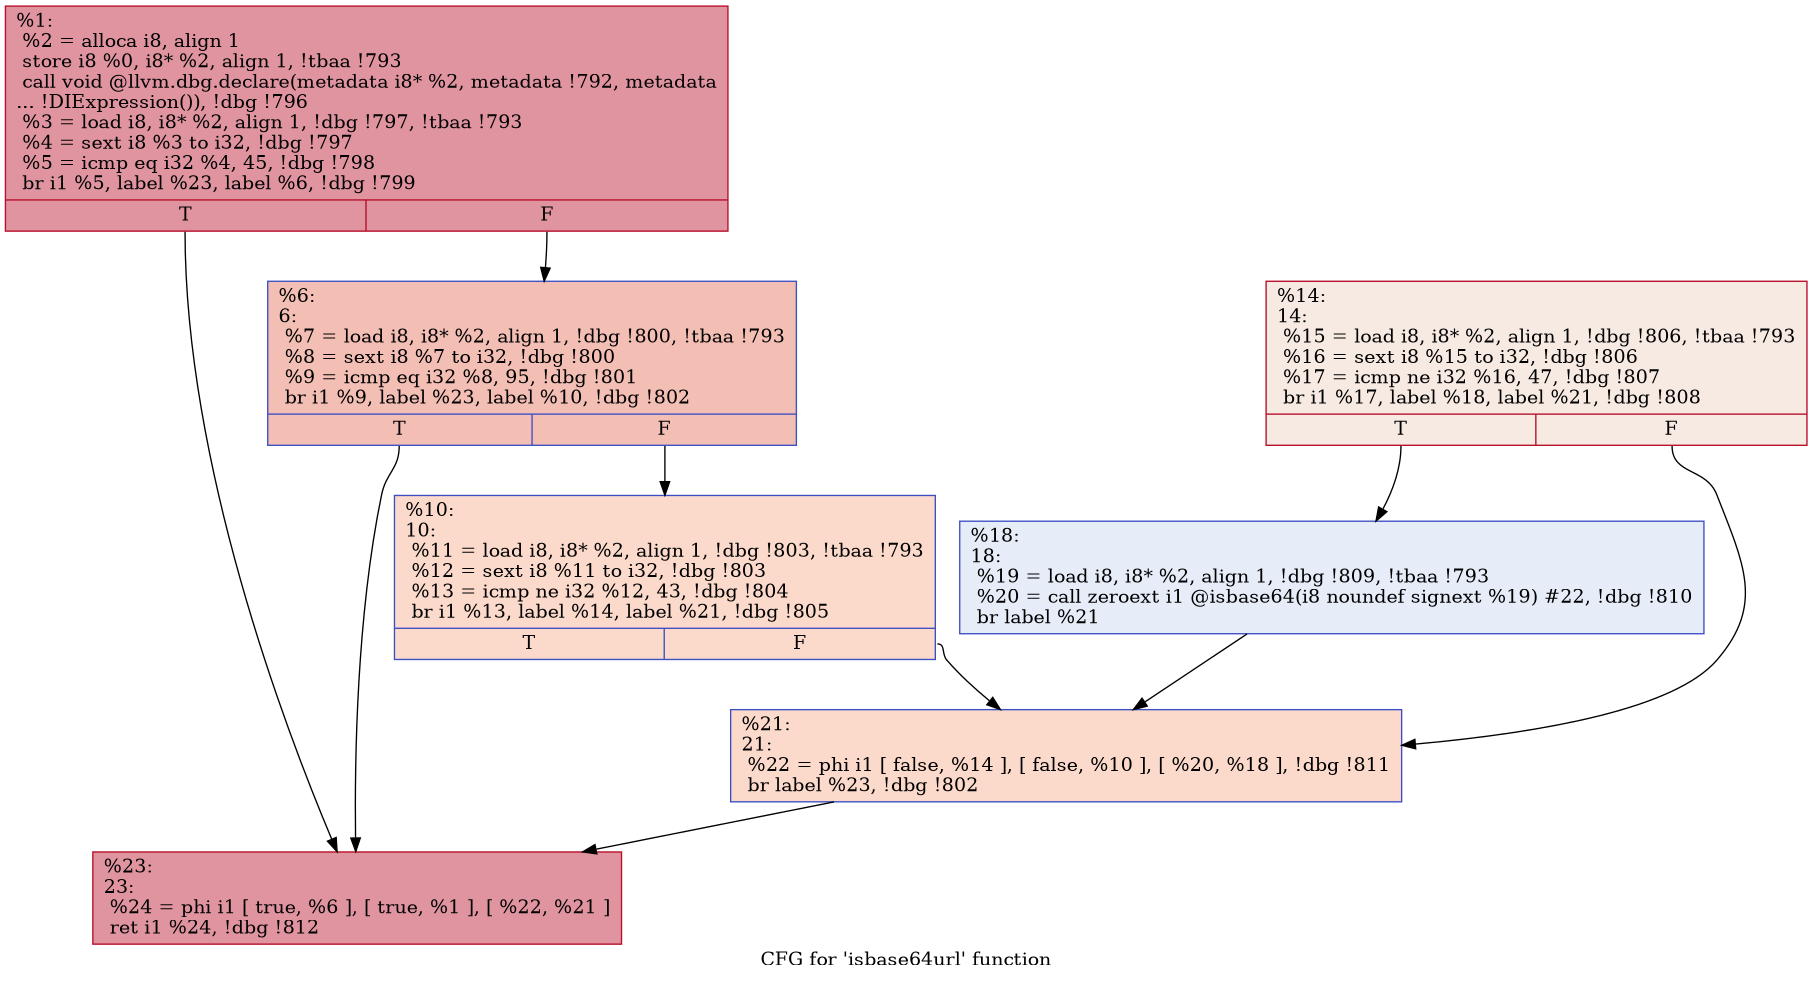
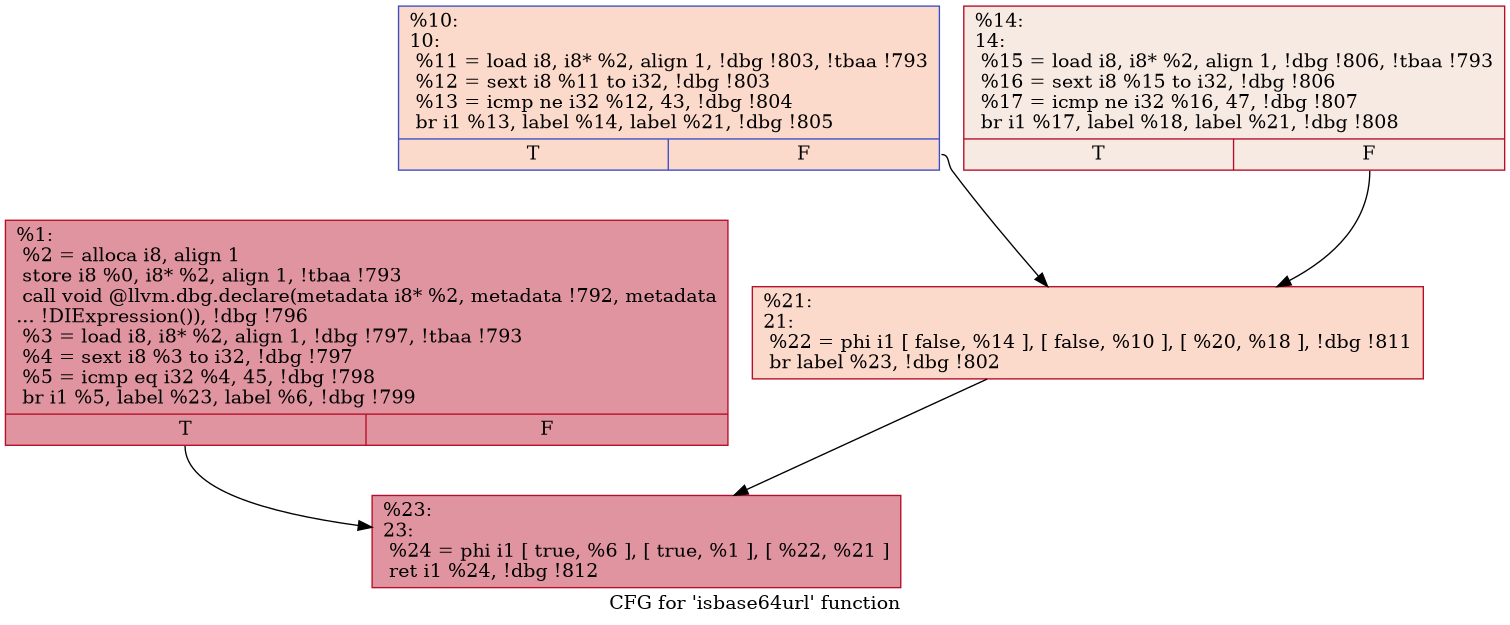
node "%6:": removed
node "%18:": removed
node "%21:": color #3d50c3ff -> #b70d28ff
